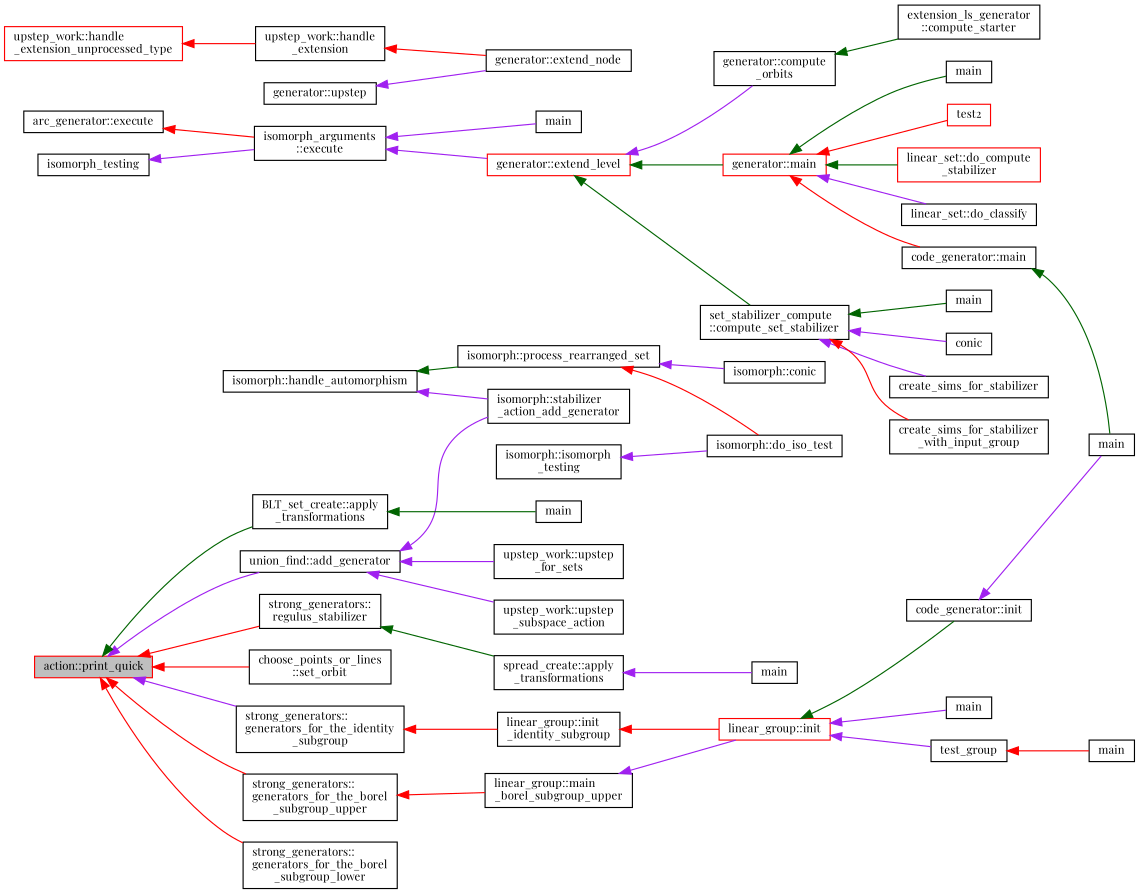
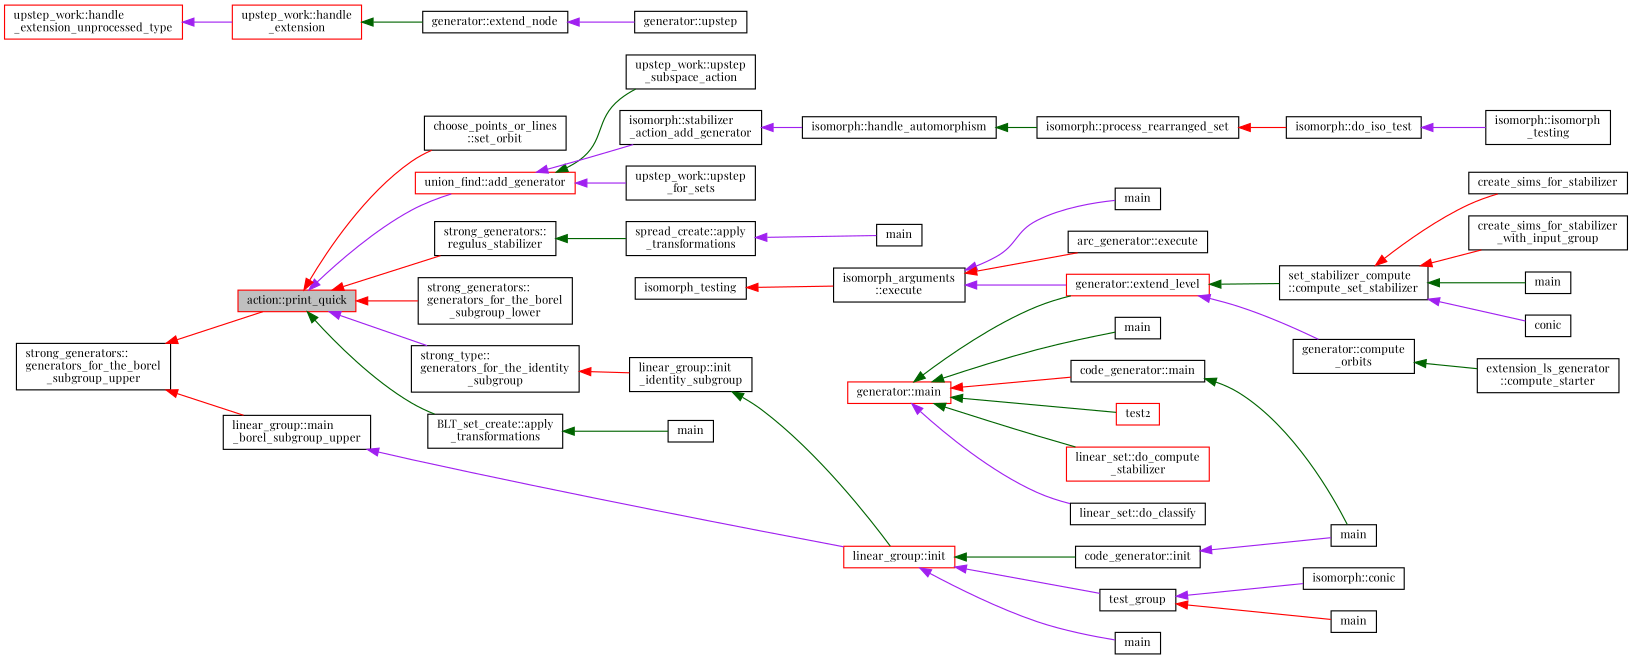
edge "upstep_work::handle _extension" -> "upstep_work::handle _extension_unprocessed_type": color red -> purple
node "upstep_work::handle _extension": color black -> red
edge "generator::extend_node" -> "upstep_work::handle _extension": color red -> darkgreen
edge "generator::extend_node" -> "generator::upstep": reversed
edge "isomorph_arguments ::execute" -> "arc_generator::execute": reversed
edge "test2" -> "generator::main": color red -> darkgreen
edge "isomorph_arguments ::execute" -> "isomorph_testing": color purple -> red
edge "generator::main" -> "generator::extend_level": reversed
edge "create_sims_for_stabilizer" -> "set_stabilizer_compute ::compute_set_stabilizer": color purple -> red
edge "isomorph::conic" -> "isomorph::process_rearranged_set": now "isomorph::conic" -> "test_group"
edge "isomorph::stabilizer _action_add_generator" -> "isomorph::handle_automorphism": reversed
edge "isomorph::do_iso_test" -> "isomorph::isomorph _testing": reversed
node "union_find::add_generator": color black -> red
edge "upstep_work::upstep _subspace_action" -> "union_find::add_generator": color purple -> darkgreen
node "strong_generators:: generators_for_the_identity _subgroup": label "strong_generators:: generators_for_the_identity _subgroup" -> "strong_type:: generators_for_the_identity _subgroup"
edge "linear_group::init" -> "linear_group::init _identity_subgroup": color red -> darkgreen
edge "strong_generators:: generators_for_the_borel _subgroup_upper" -> "action::print_quick": reversed
